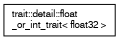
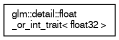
node "trait::detail::float _or_int_trait< float32 >": label "trait::detail::float _or_int_trait< float32 >" -> "glm::detail::float _or_int_trait< float32 >"
